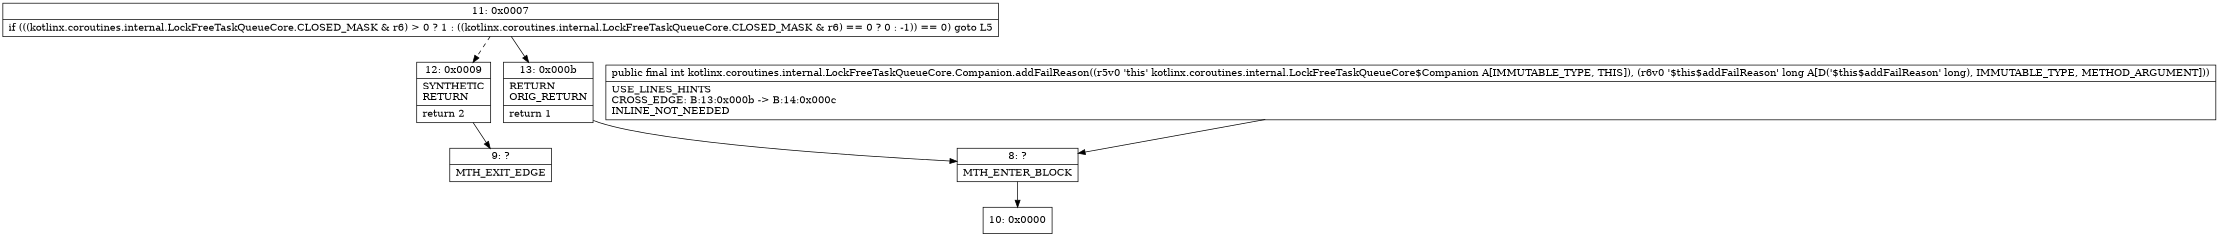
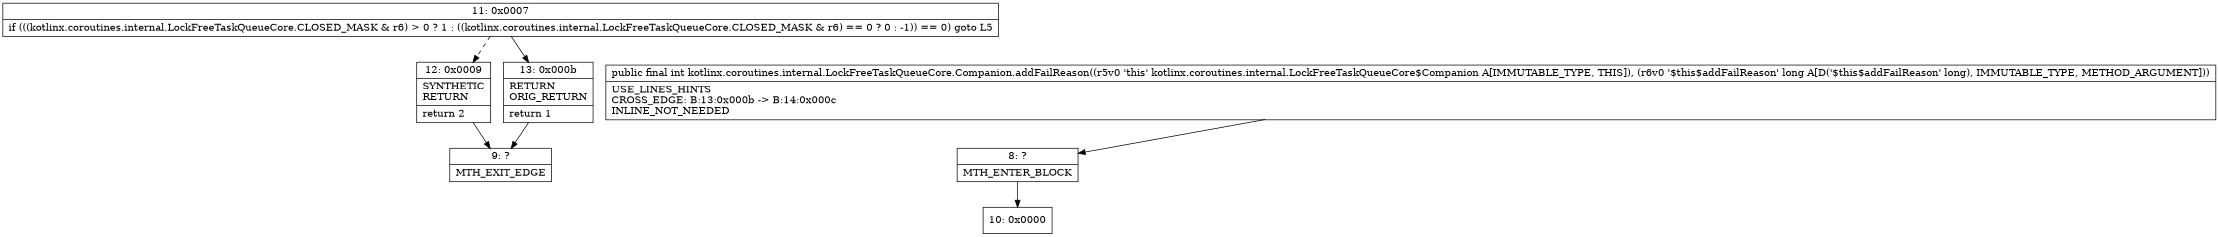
edge "13: 0x000b" -> "8: ?": now "13: 0x000b" -> "9: ?"
